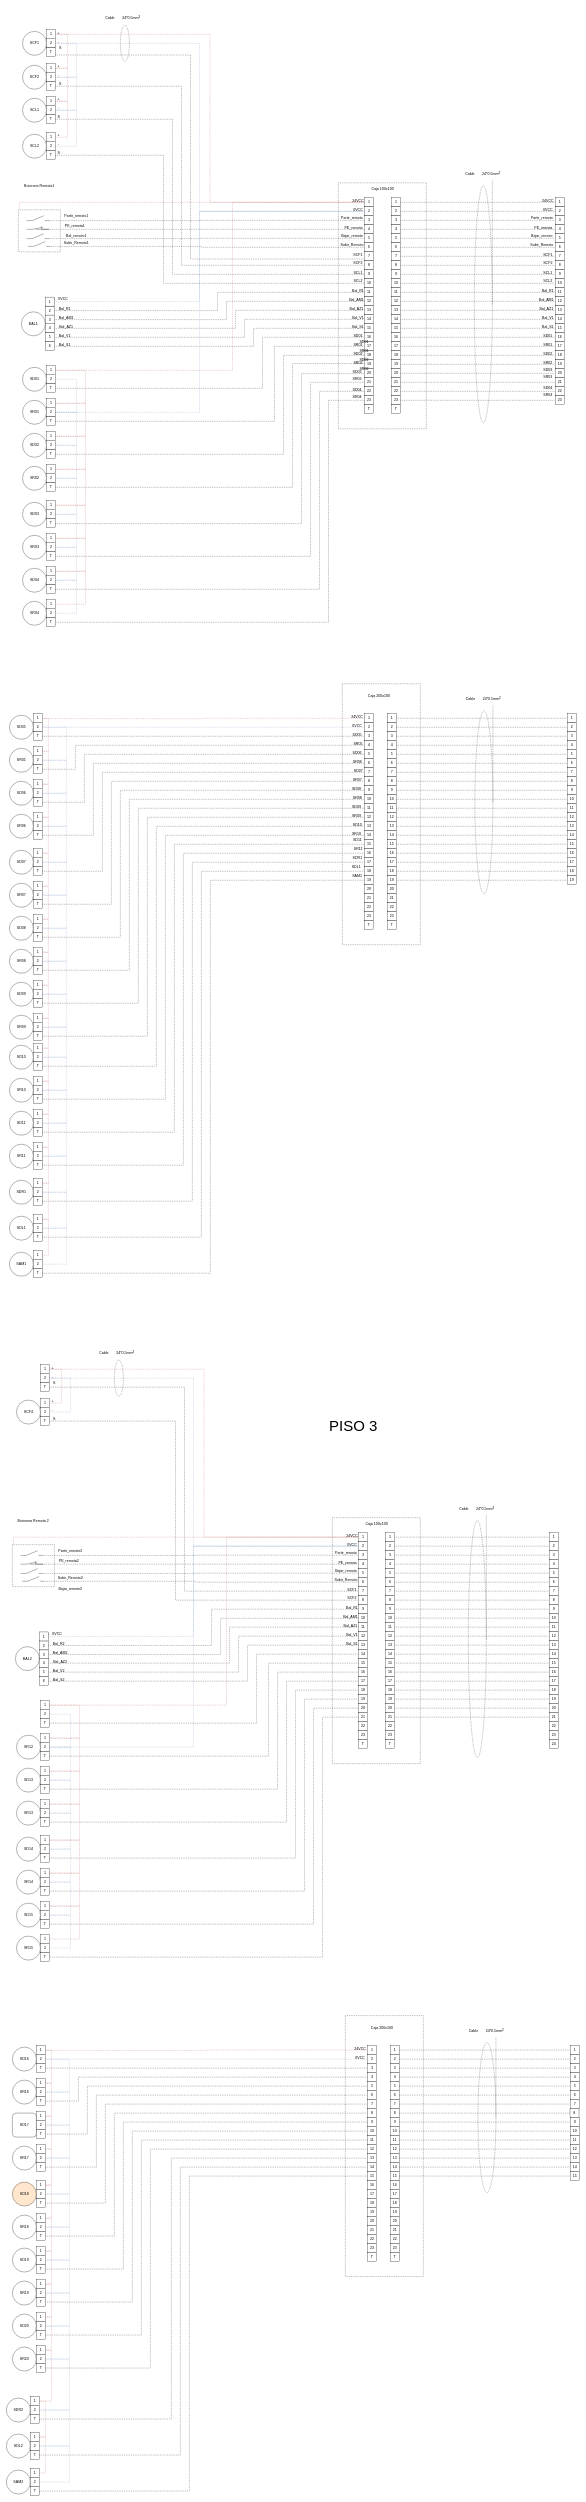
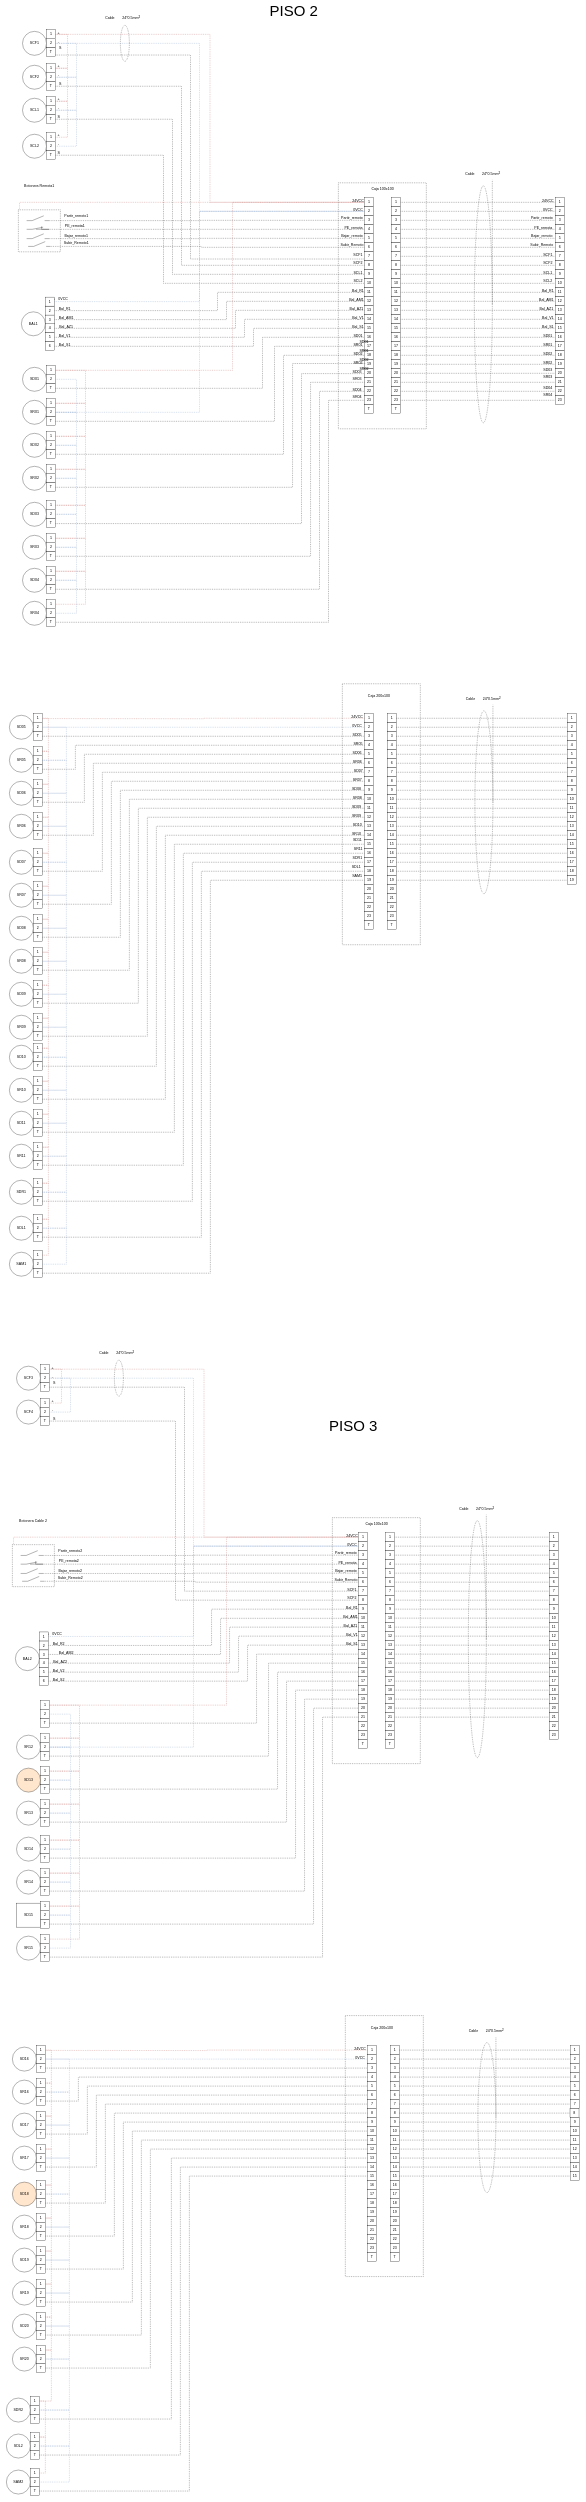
node "PISO 2": added
node "Bal_remoto1": label "Bal_remoto1" -> "Bajar_remoto1"
node "SCF3": added
node "Botonera Remota 2": label "Botonera Remota 2" -> "Botonera Cable 2"
node "Bajar_remoto2": moved (70, 1589) -> (70, 1571)
node "Bal_AM2": moved (60, 1653) -> (66, 1653)
node "24": removed
node "SD13": fillcolor #ffffff -> #ffe6cc
node "SD15": shape ellipse -> rectangle
node "SD17": shape rounded rectangle -> ellipse
